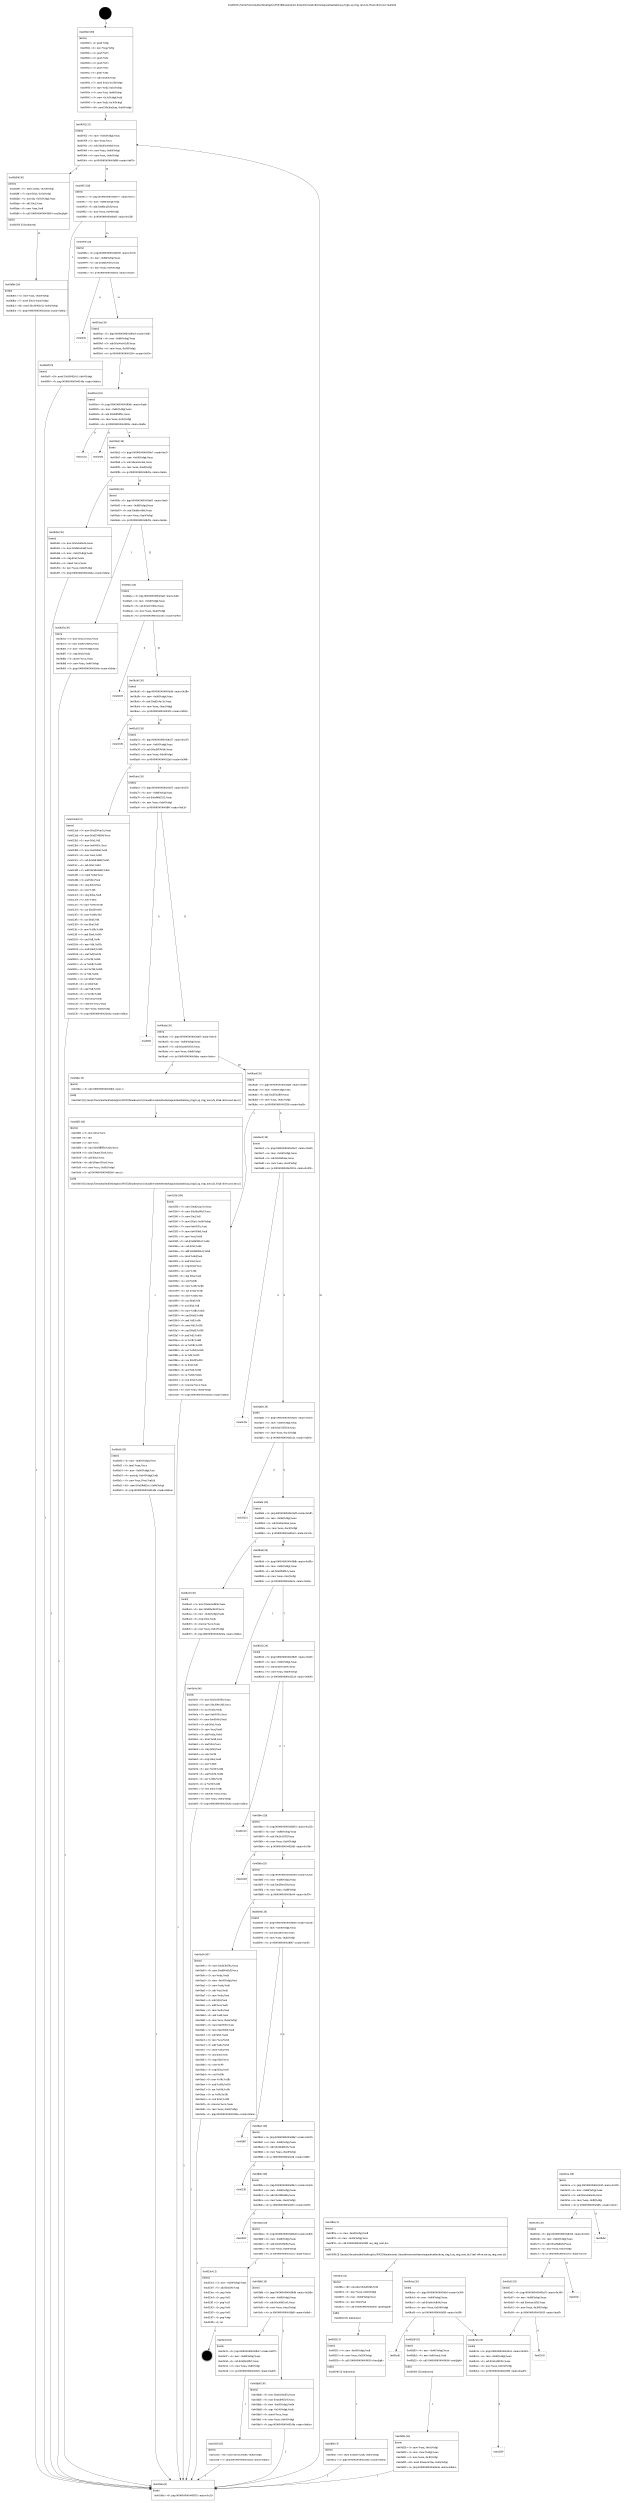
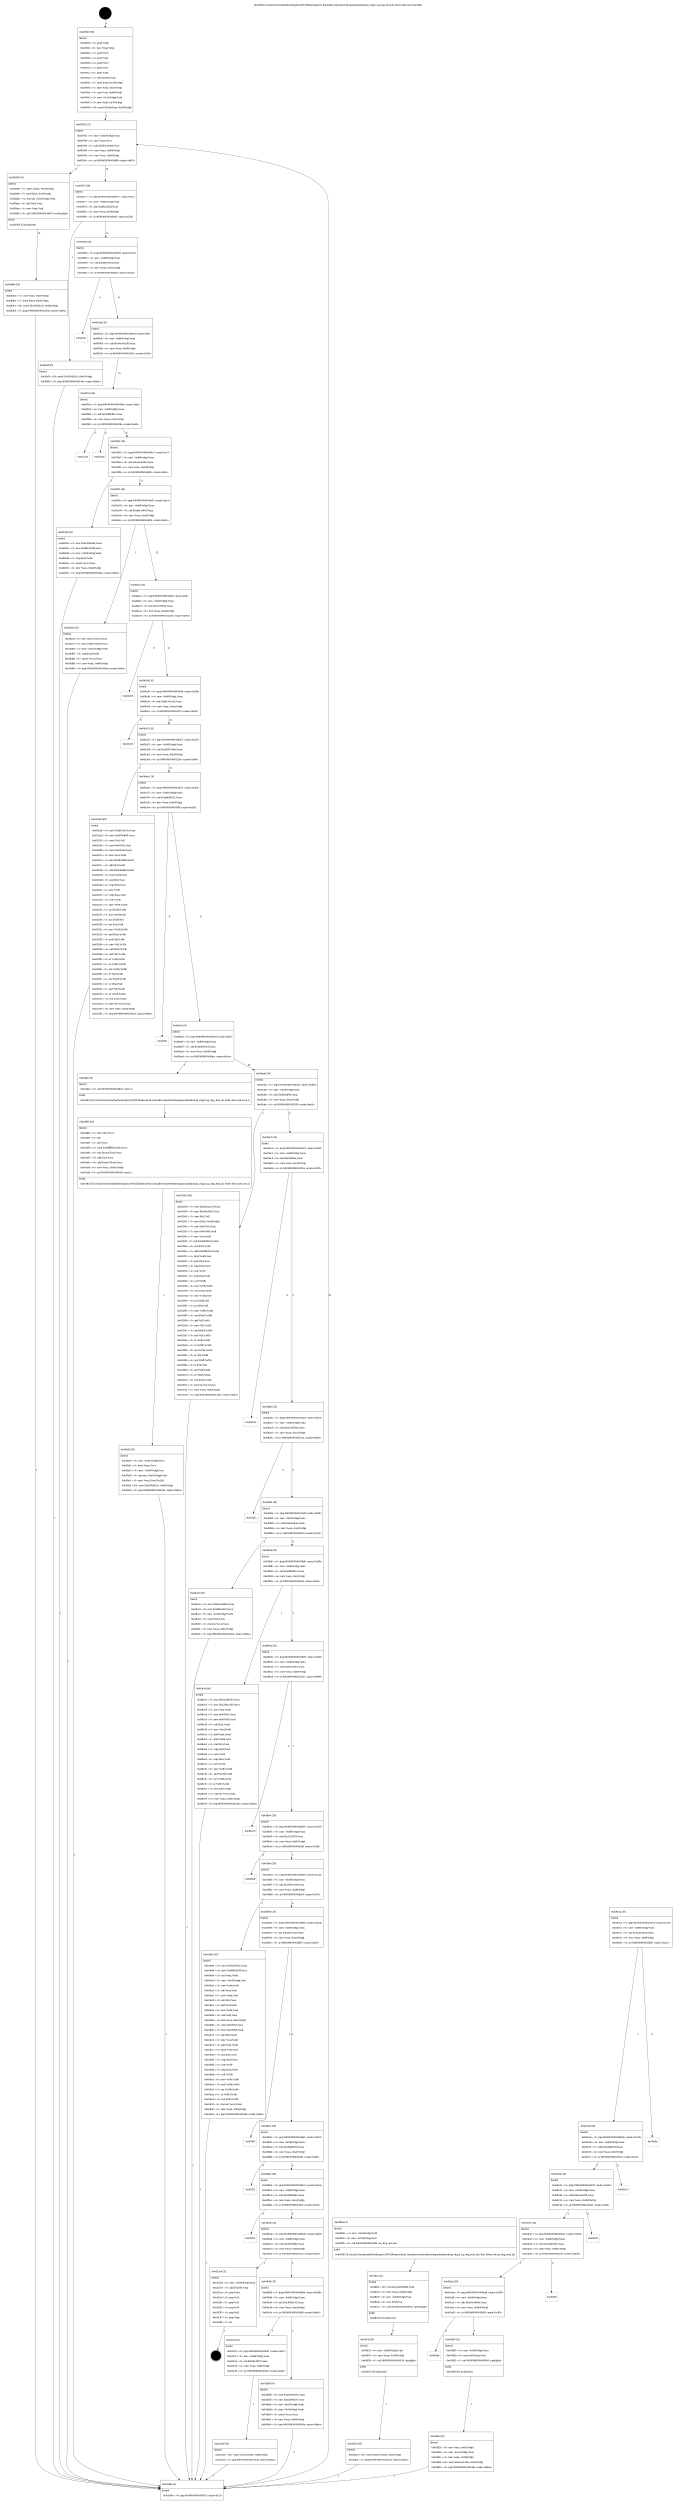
edge "0x401cba [28]" -> "0x401c9e [28]": reversed
